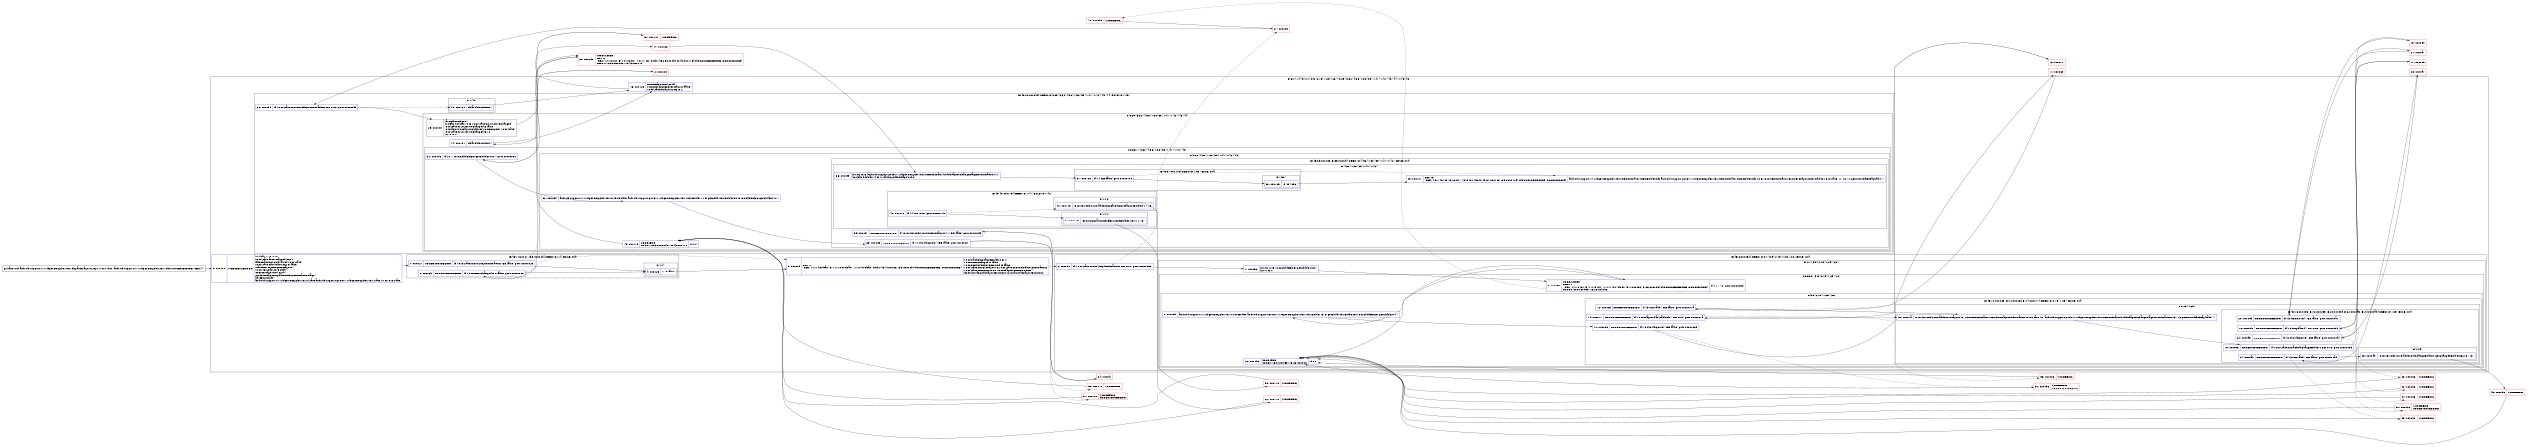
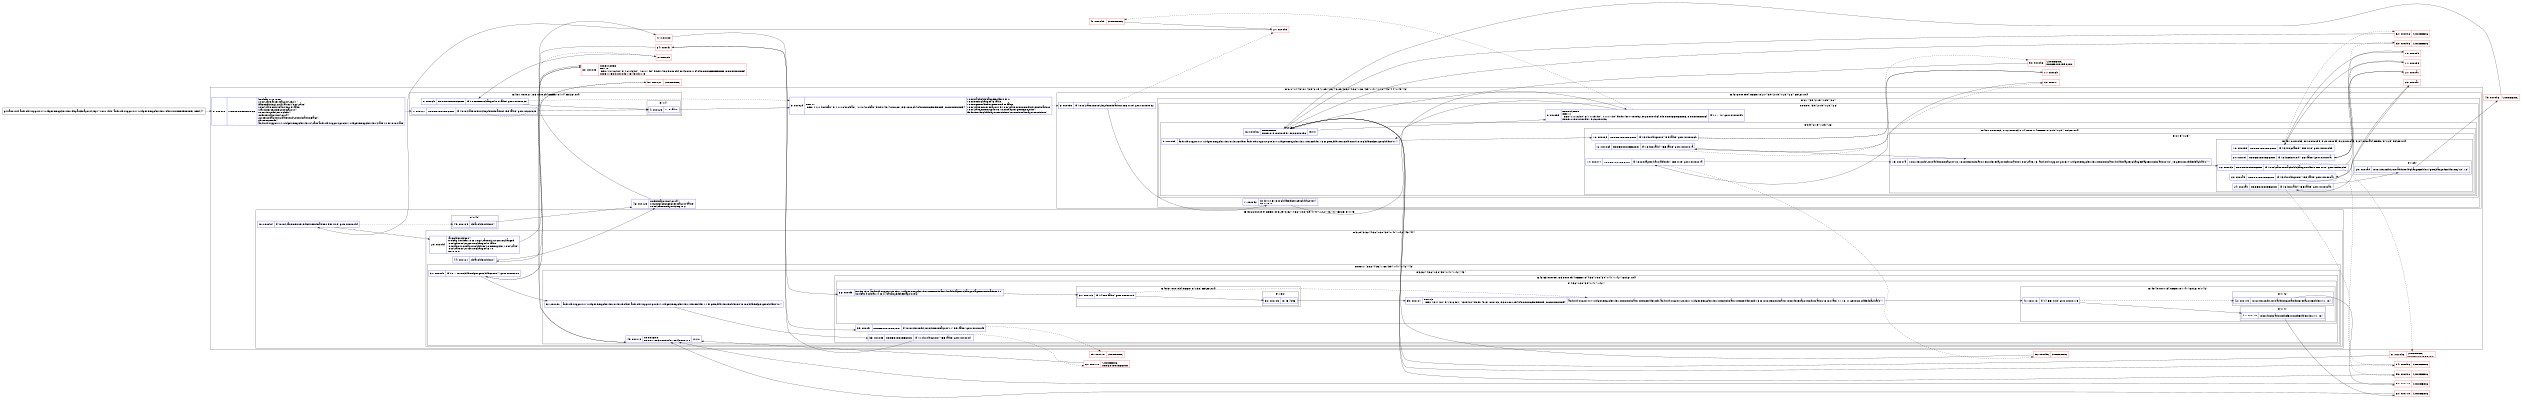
node "0: 0x0000": text "MTH_THIS_BLOCK" -> "MTH_ENTER_BLOCK"
edge "39: 0x0107" -> "40: 0x0113": added
edge "59: 0x011e" -> "43: 0x011e": now "34: 0x00f1" -> "43: 0x011e"
